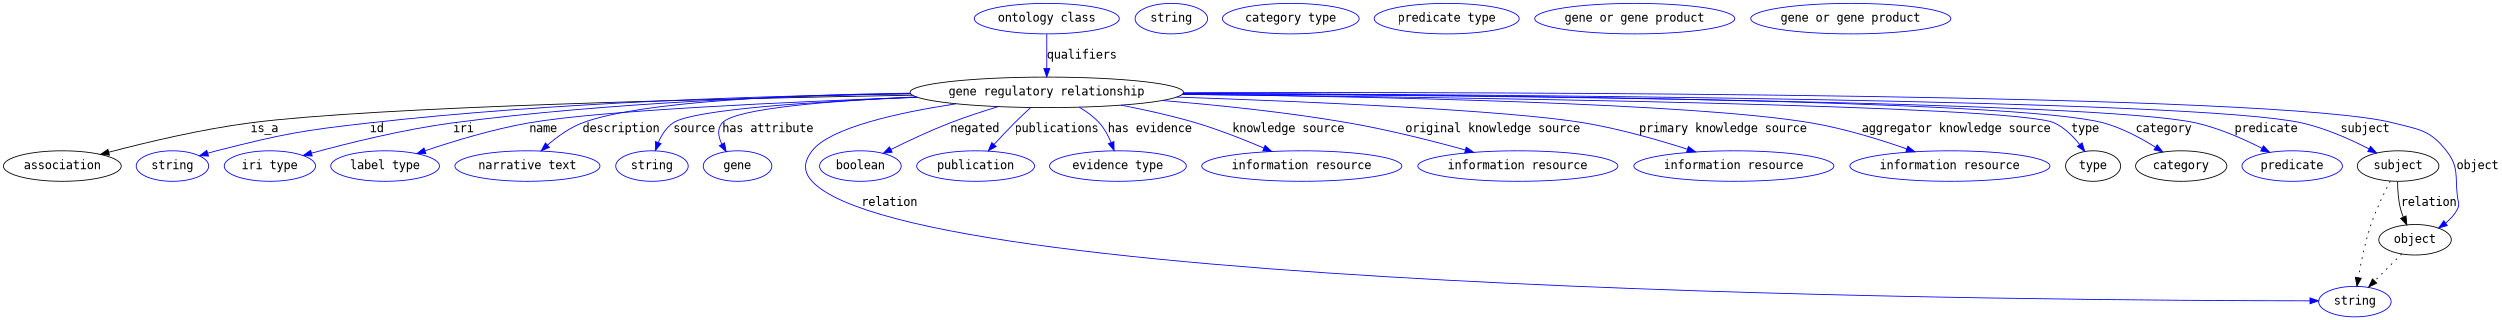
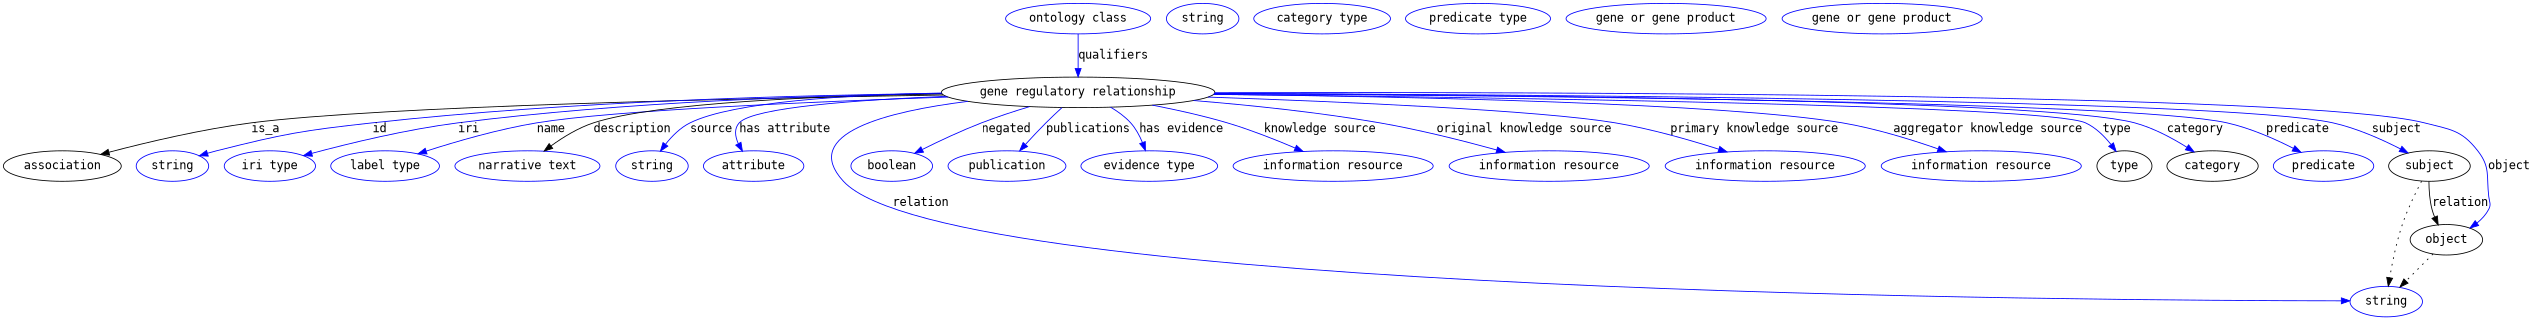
edge "gene regulatory relationship" -> "narrative text": color blue -> black
node "gene": label "gene" -> "attribute"
